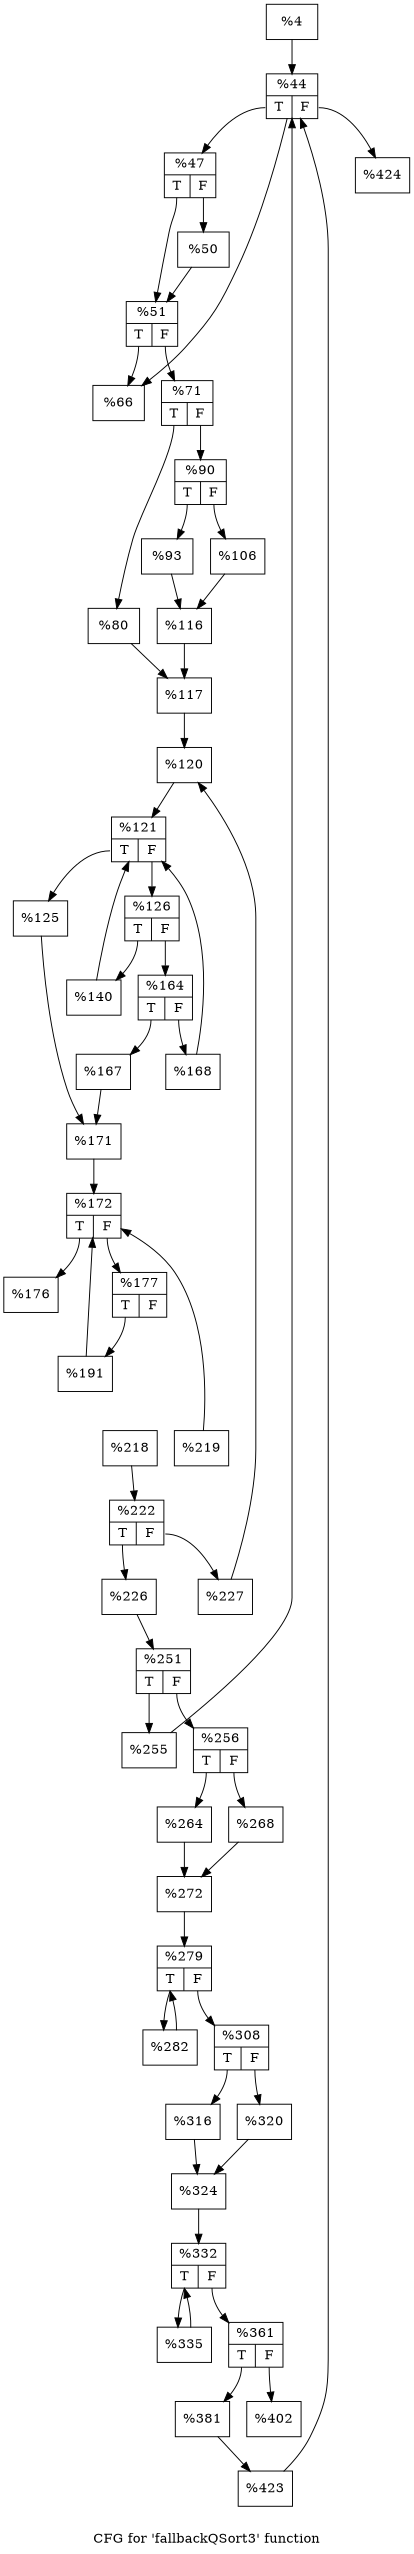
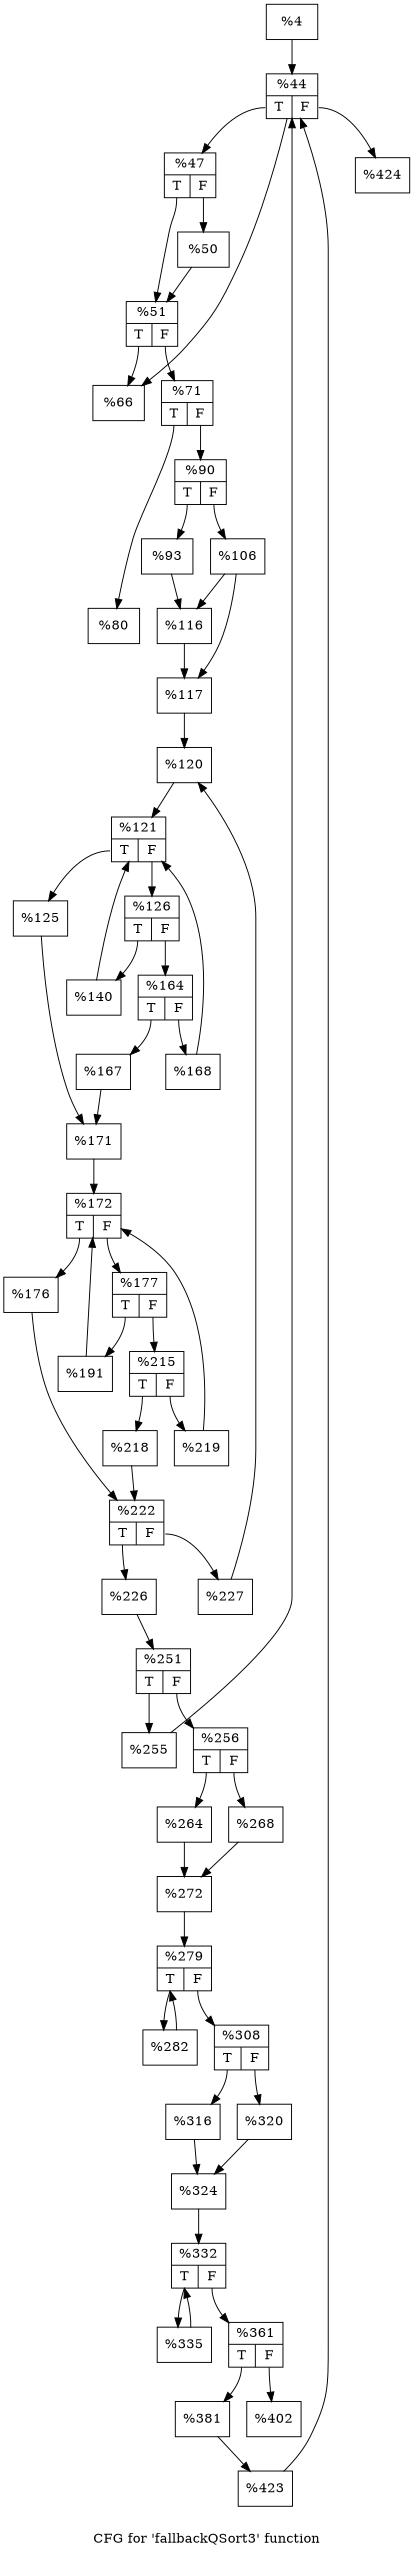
edge "%80" -> "%117": now "%106" -> "%117"
node "%215": added
edge "%176" -> "%222": added
